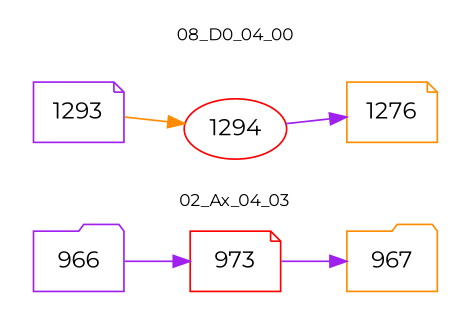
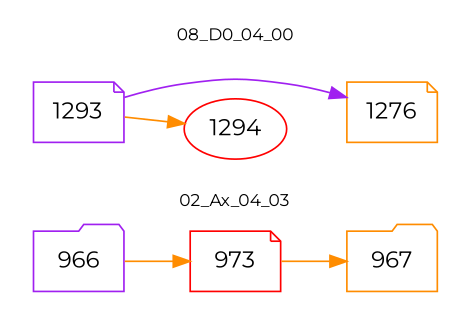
edge "1294" -> "1276": now "1293" -> "1276"
edge "966" -> "973": color purple -> darkorange
edge "973" -> "967": color purple -> darkorange
